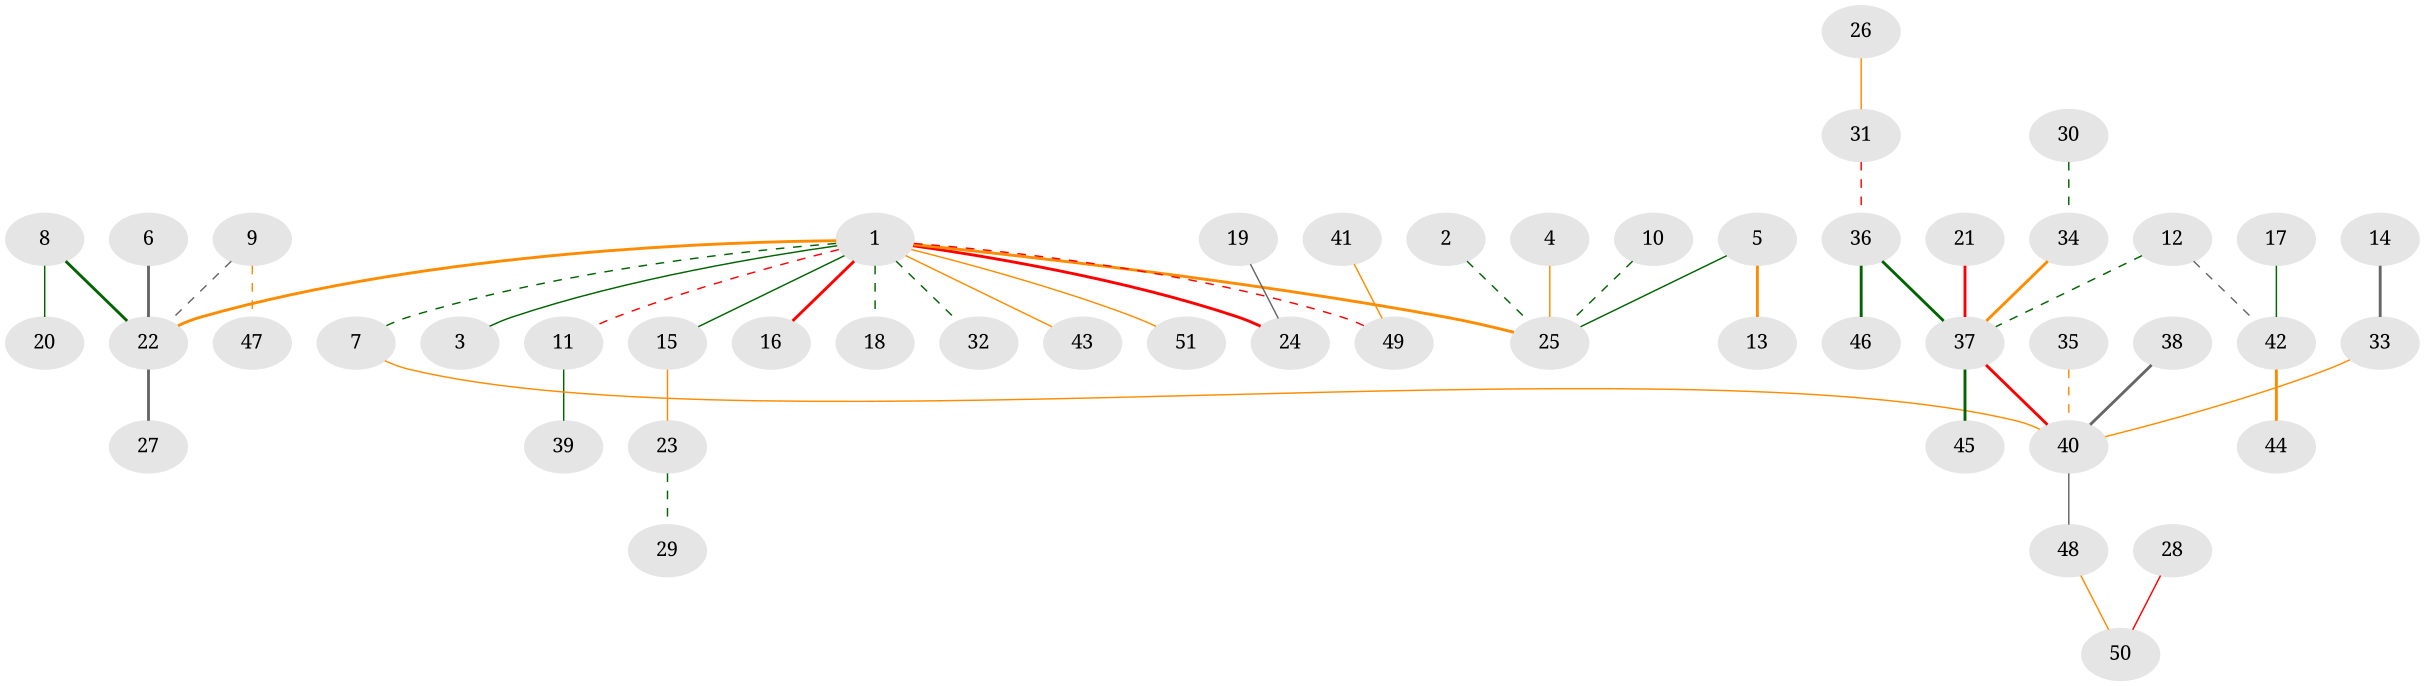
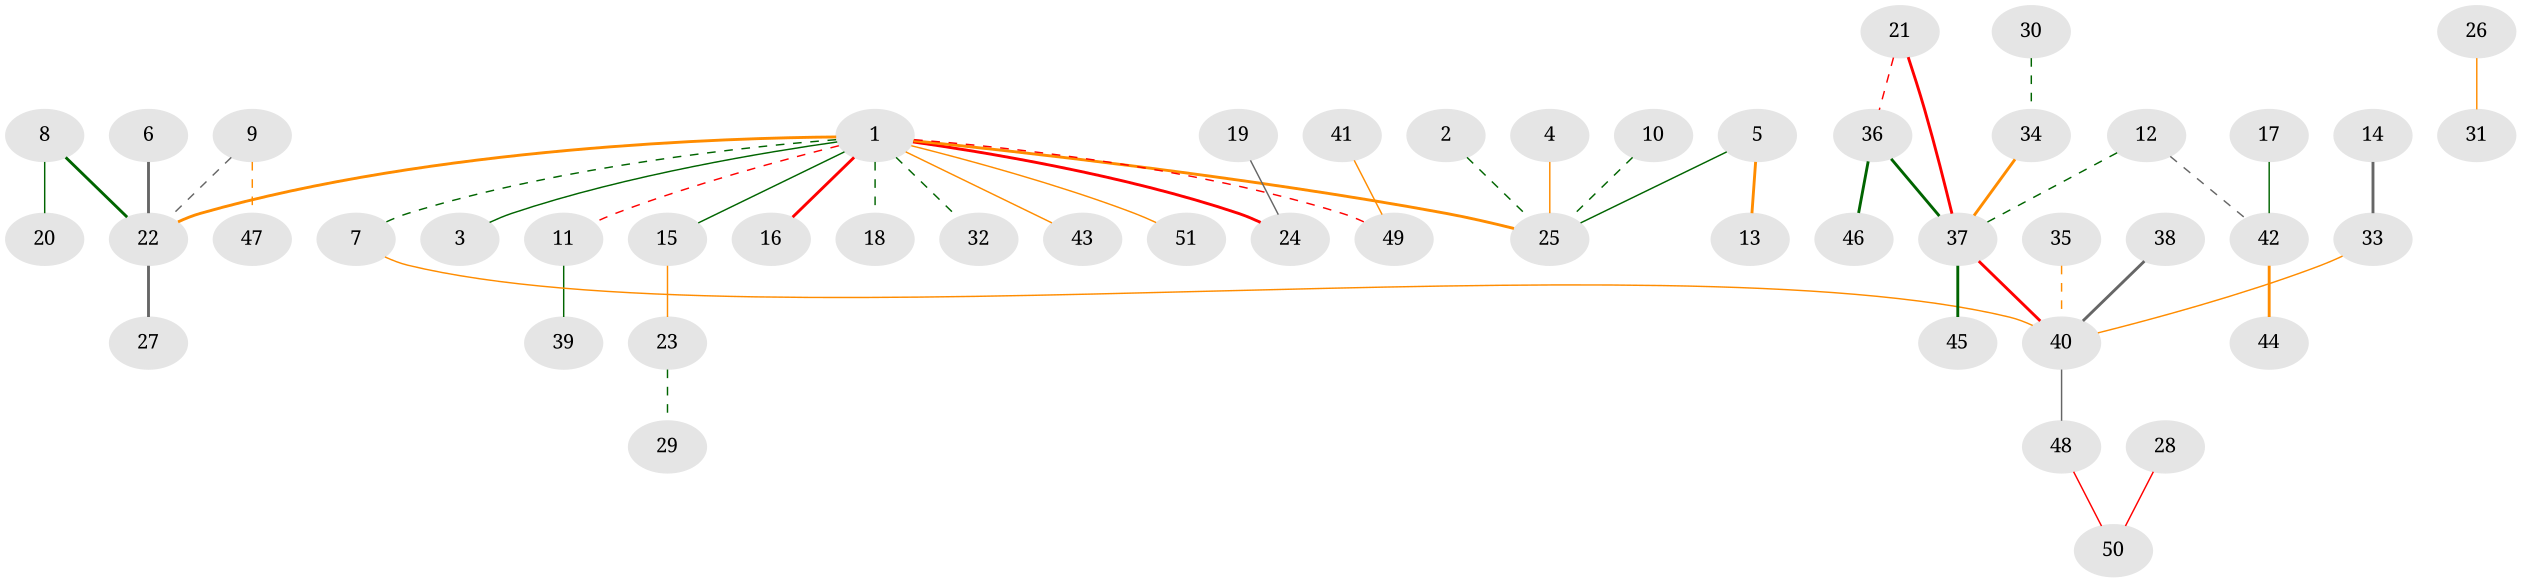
edge "31" -- "36": now "21" -- "36"
edge "48" -- "50": color darkorange -> red
